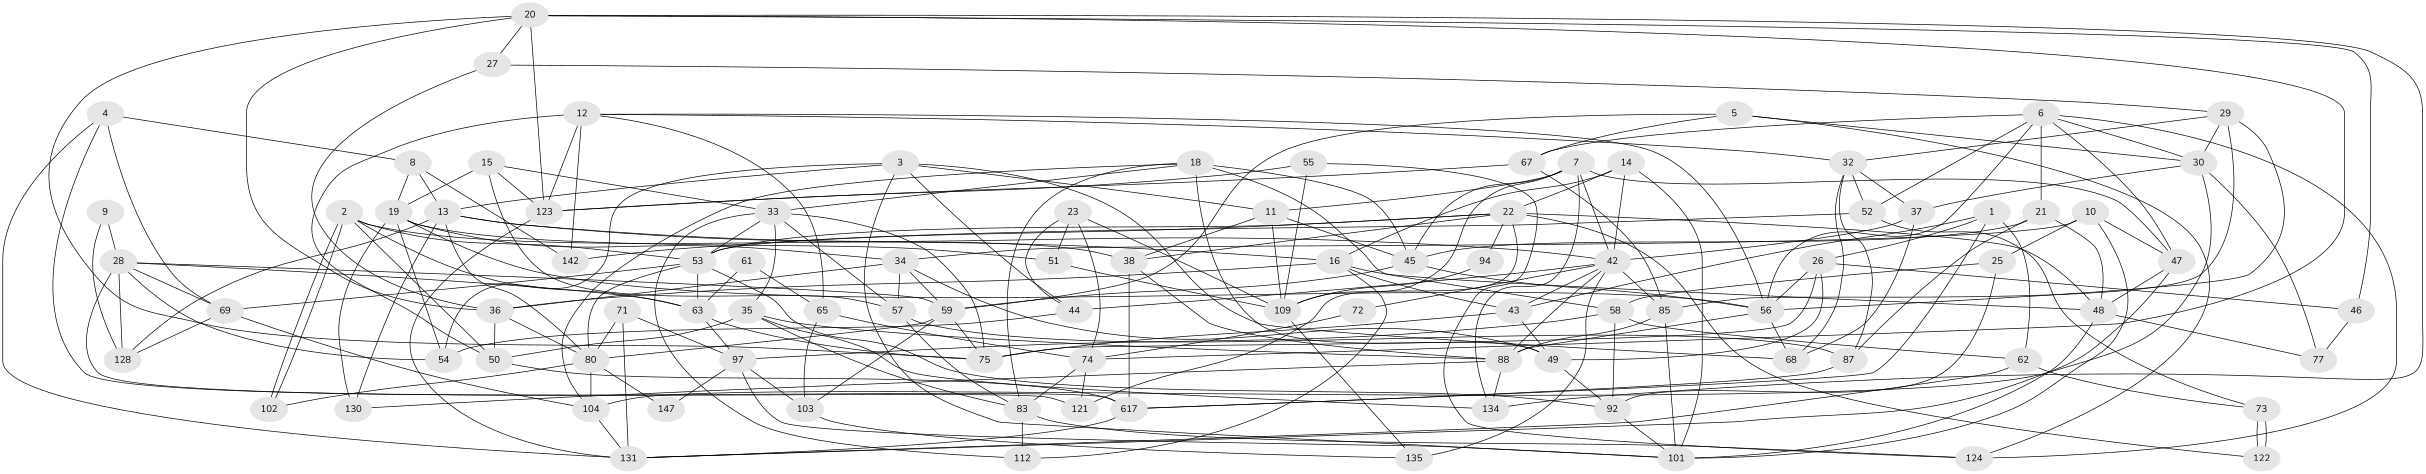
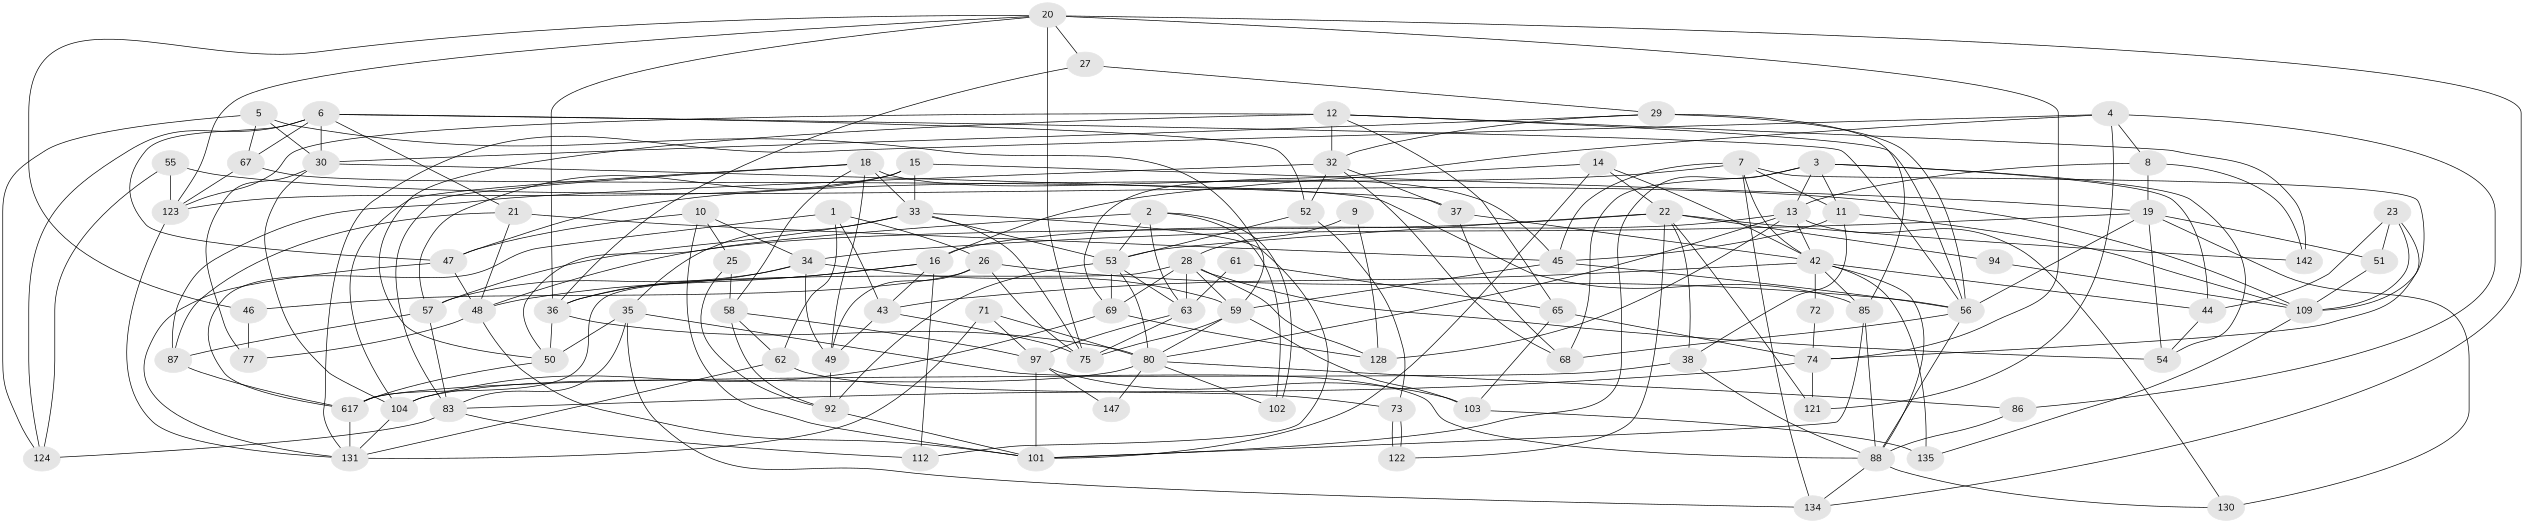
edge "2" -- "38": removed
node "86": added
